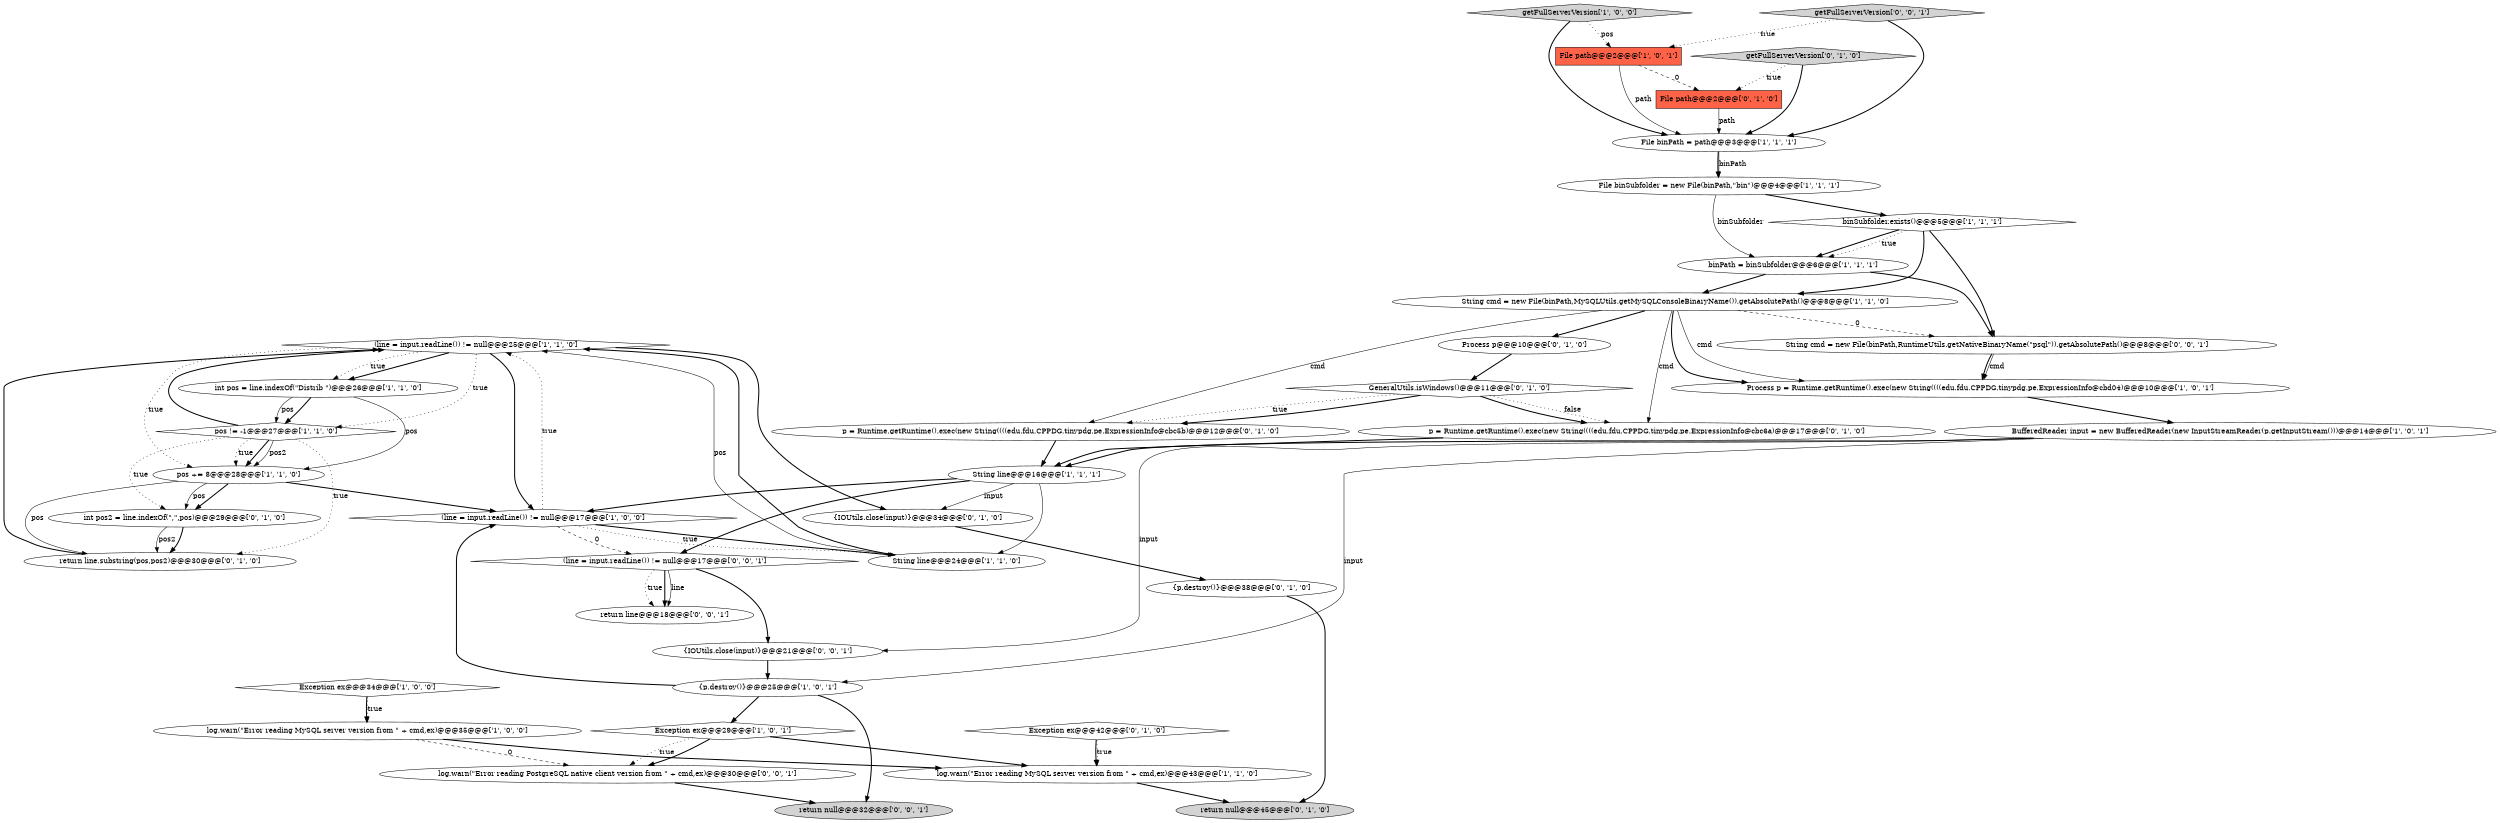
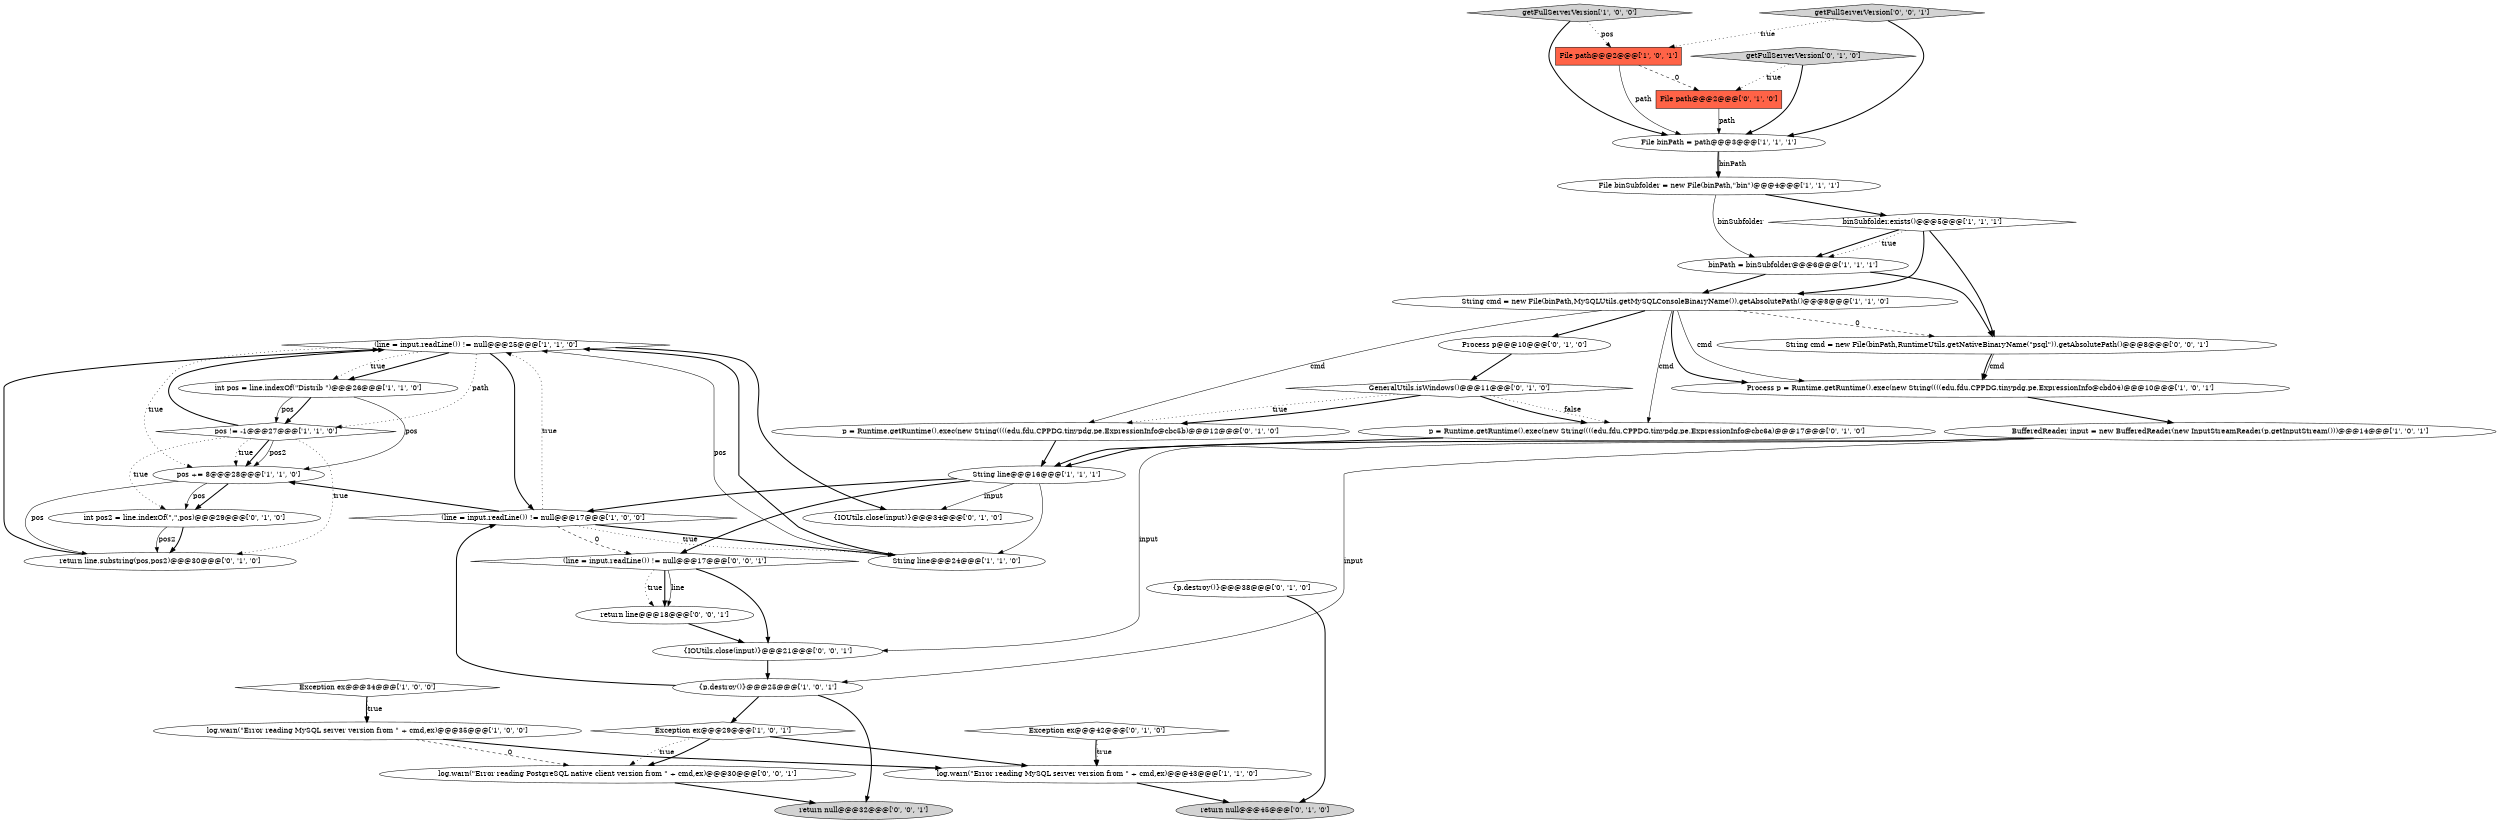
edge "(line = input.readLine()) != null@@@25@@@['1', '1', '0']" -> "pos != -1@@@27@@@['1', '1', '0']": label "true" -> "path"
edge "pos += 8@@@28@@@['1', '1', '0']" -> "(line = input.readLine()) != null@@@17@@@['1', '0', '0']": reversed
edge "{IOUtils.close(input)}@@@34@@@['0', '1', '0']" -> "{p.destroy()}@@@38@@@['0', '1', '0']": removed
edge "return line@@@18@@@['0', '0', '1']" -> "{IOUtils.close(input)}@@@21@@@['0', '0', '1']": added
